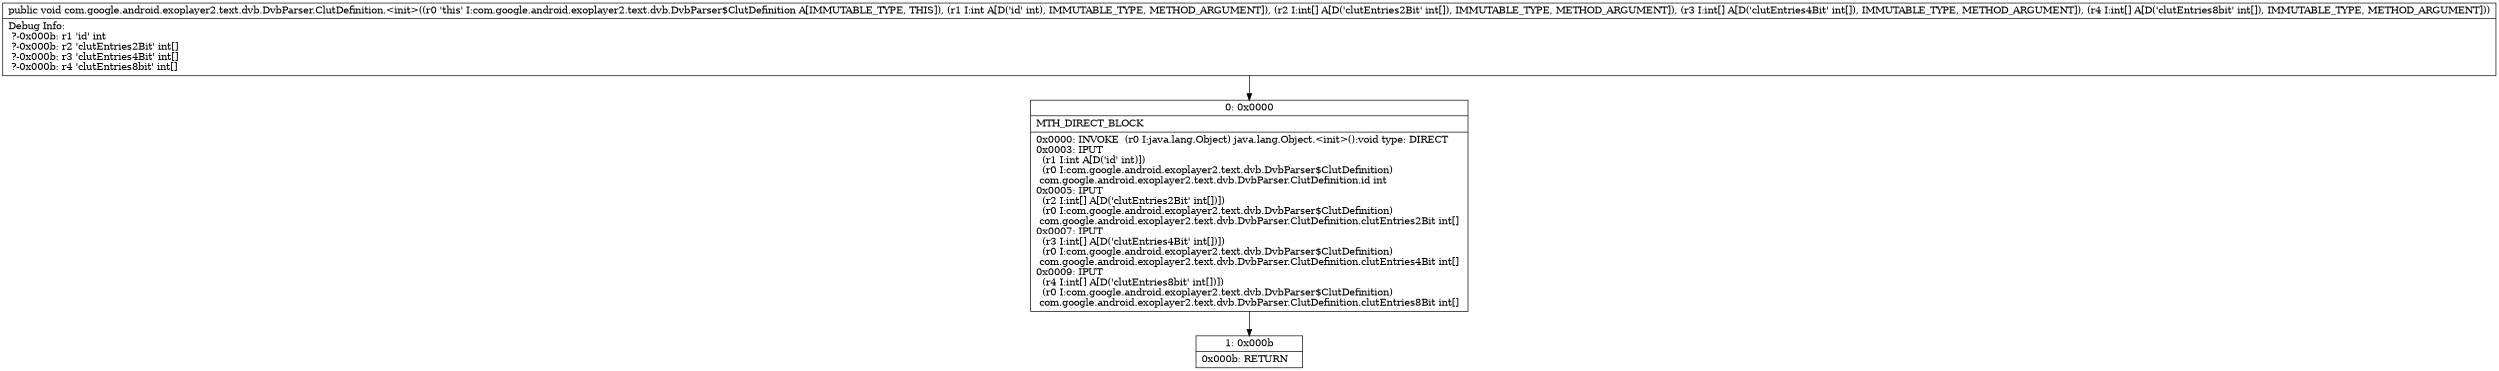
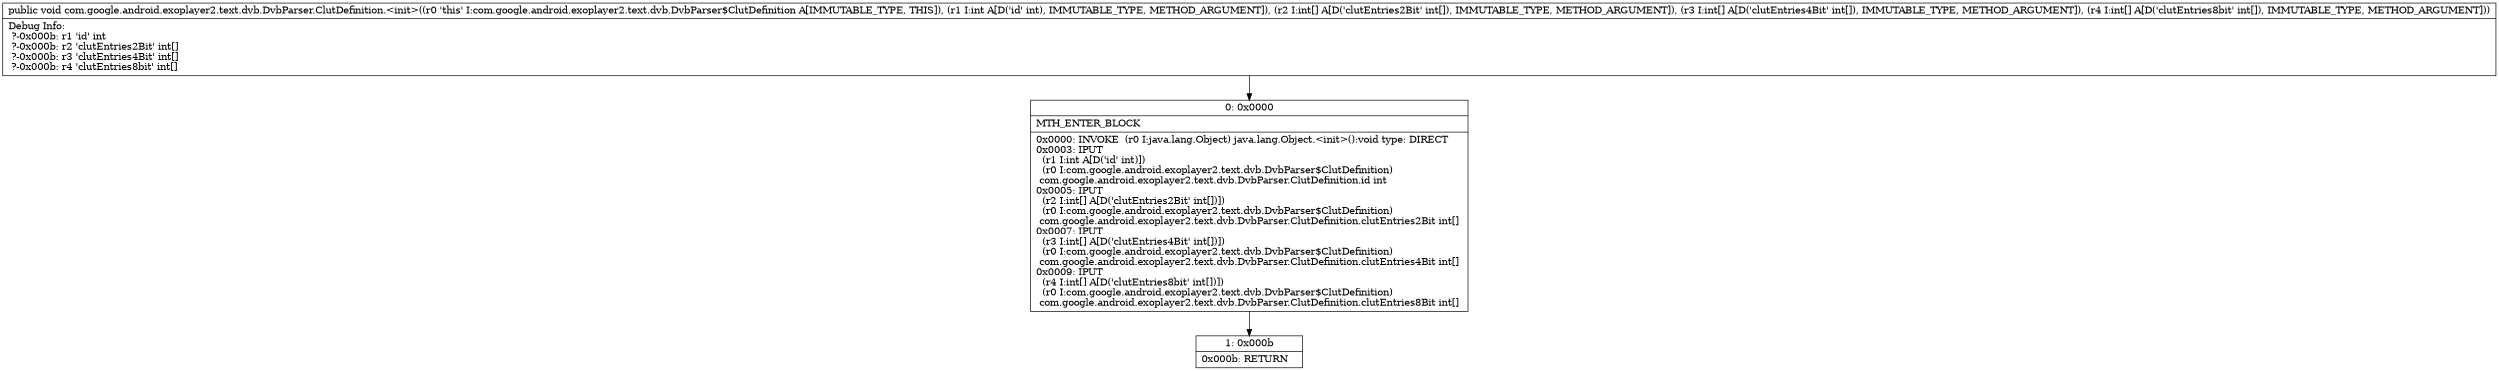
node "0: 0x0000": text "MTH_DIRECT_BLOCK" -> "MTH_ENTER_BLOCK"
